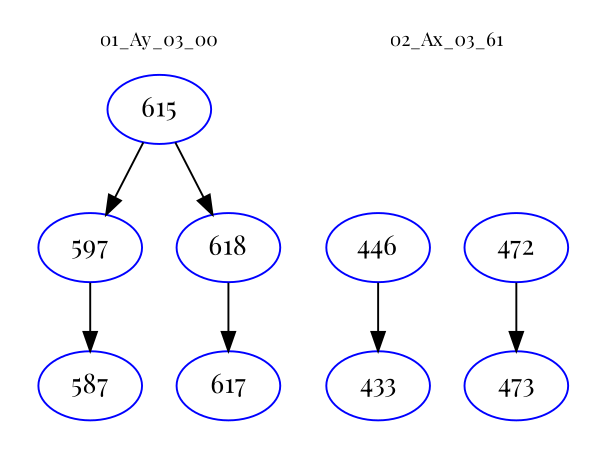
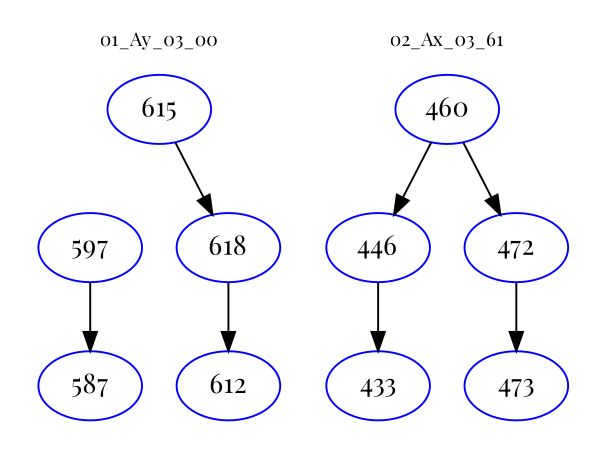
node "460": added
edge "615" -> "597": removed
node "617": label "617" -> "612"
